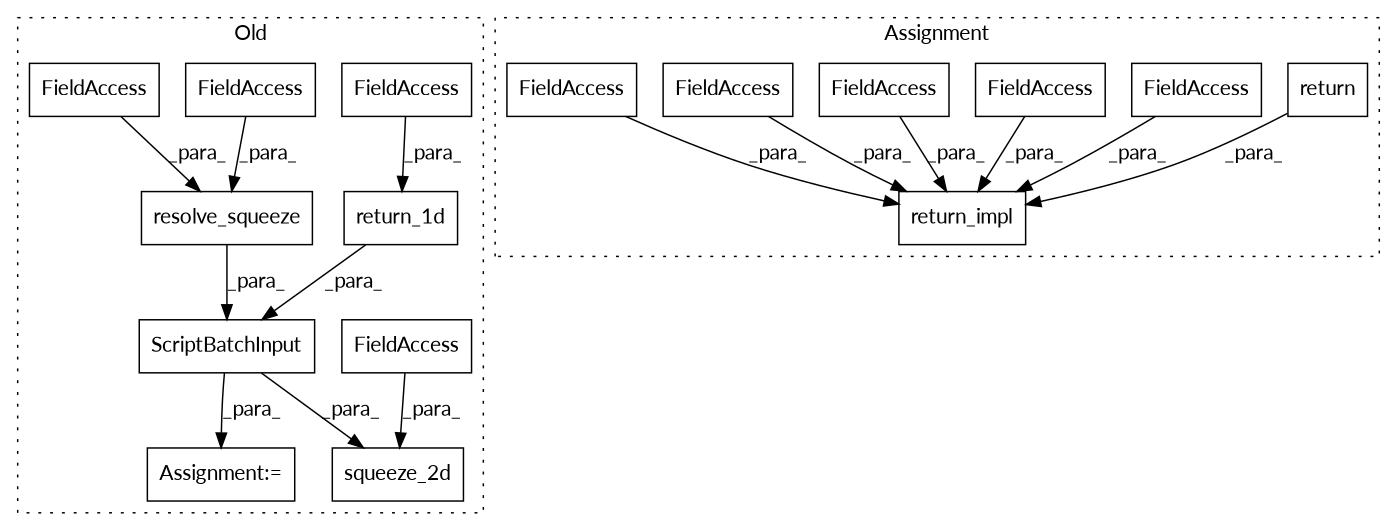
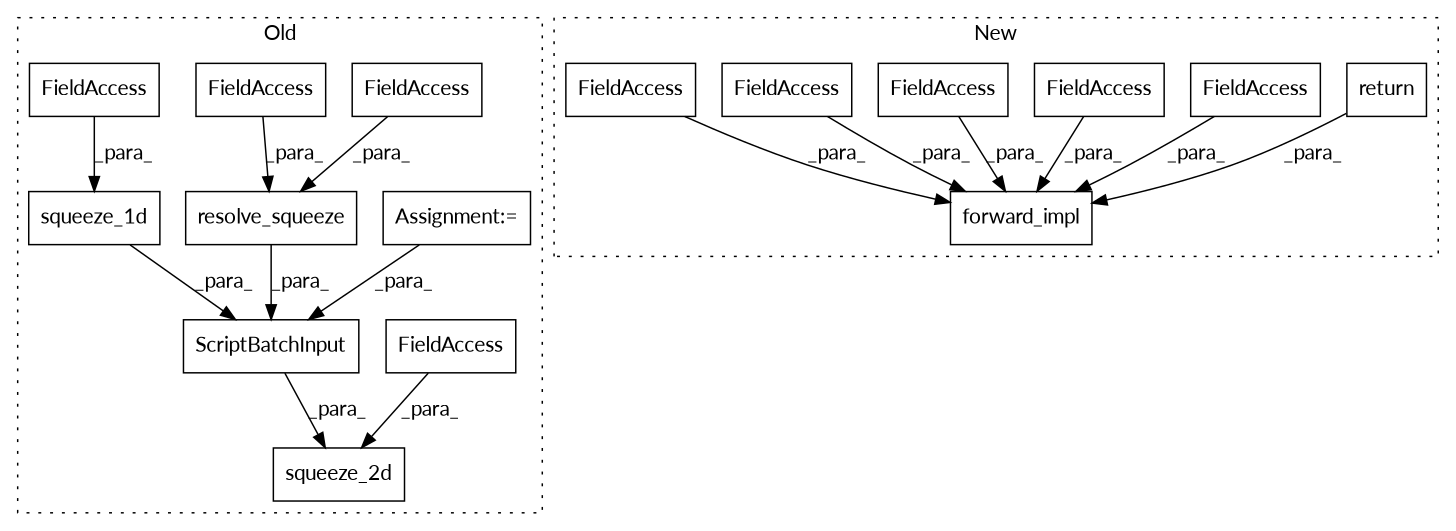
cluster "Assignment": label "Assignment" -> "New"
node "return_1d": label "return_1d" -> "squeeze_1d"
node "return_impl": label "return_impl" -> "forward_impl"
edge "ScriptBatchInput" -> "Assignment:=": reversed
